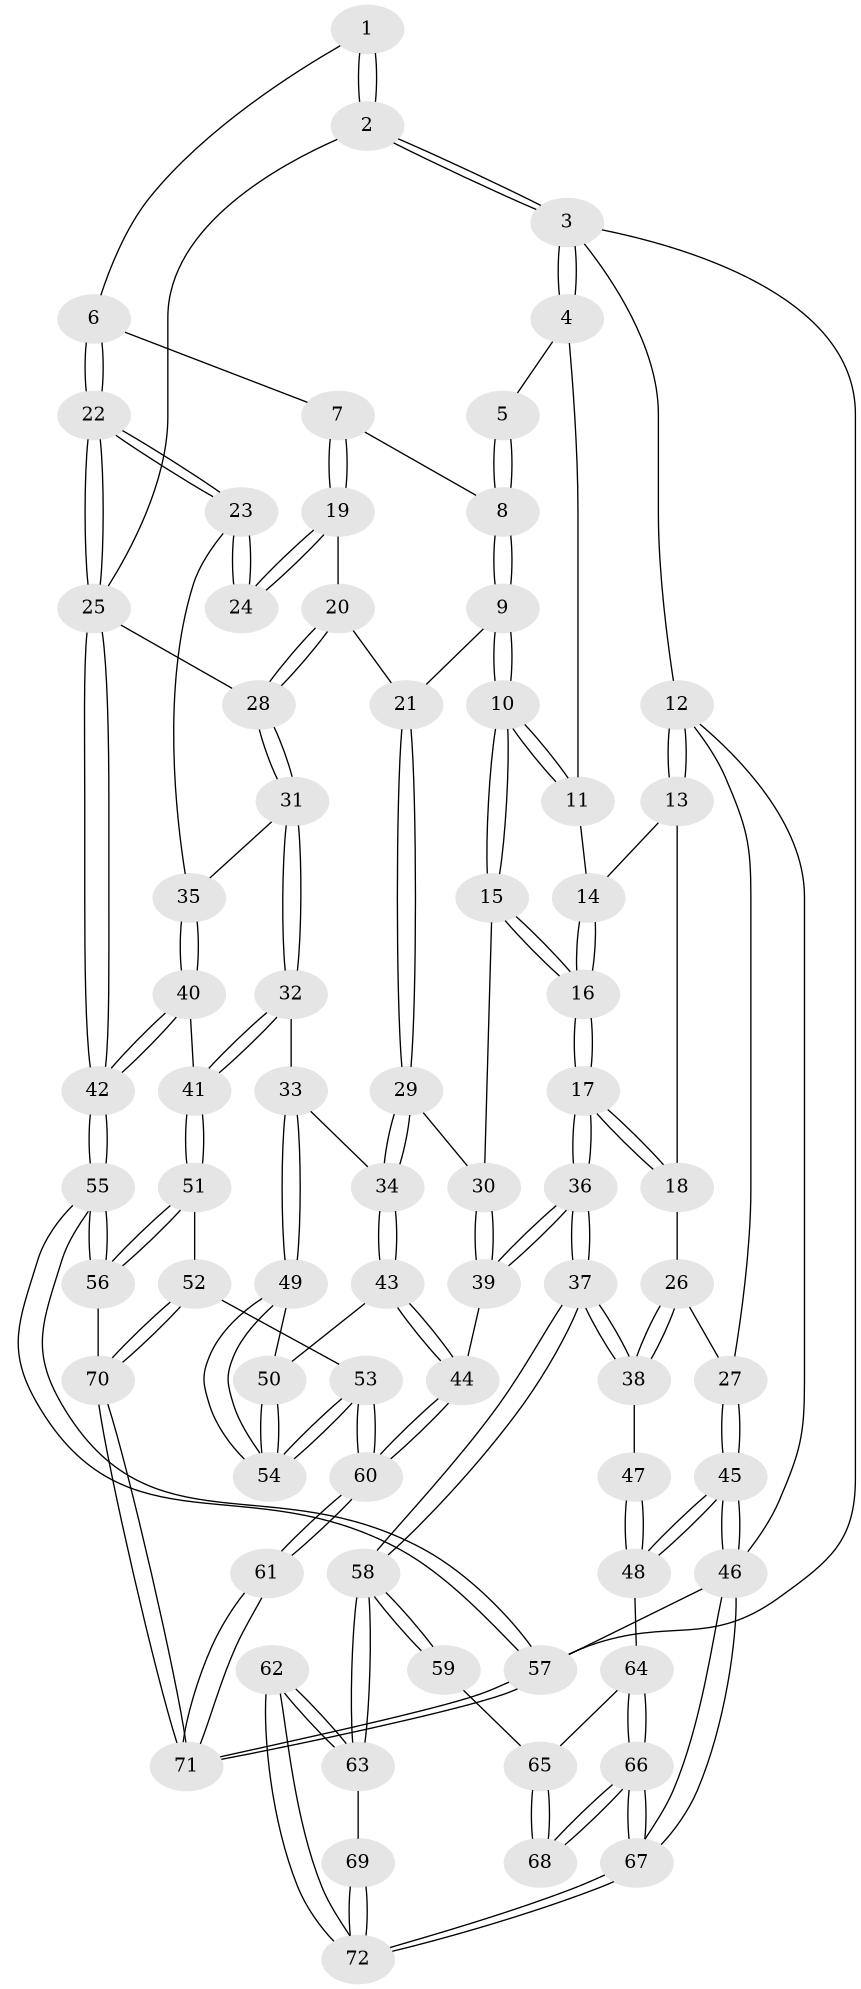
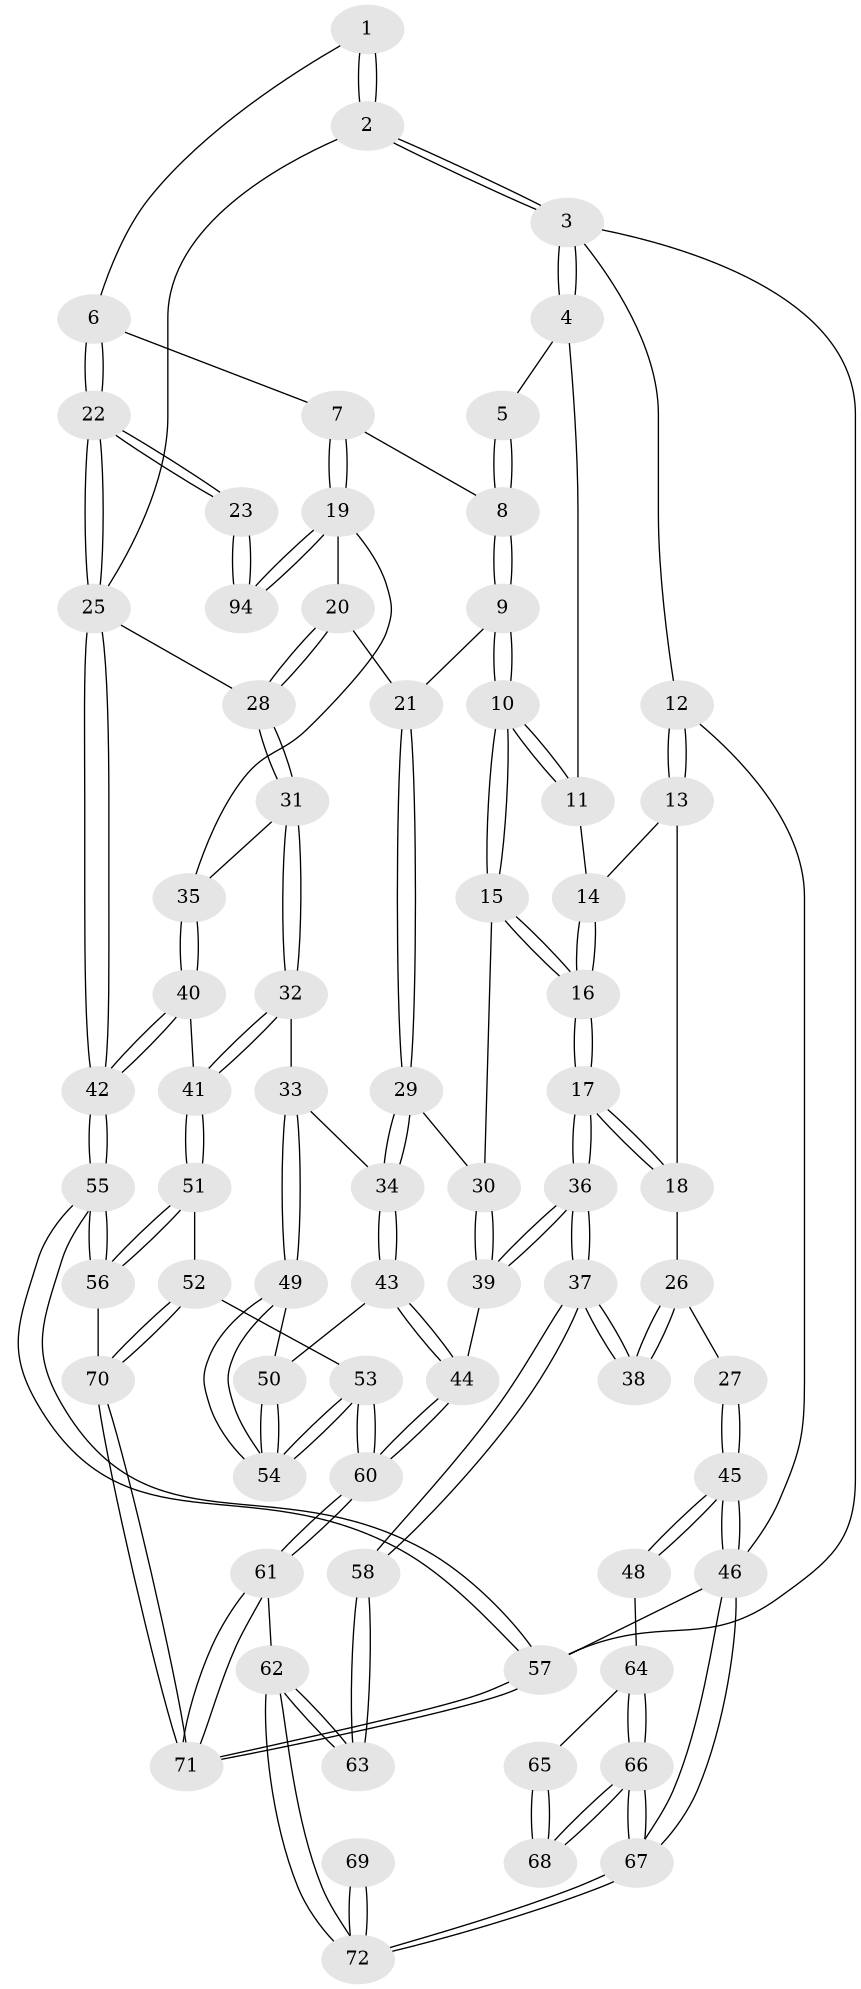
node "24": label "24" -> "94"
edge "23" -- "35": now "19" -- "35"
edge "12" -- "27": removed
node "47": removed
edge "61" -- "62": added
node "59": removed
edge "63" -- "69": removed
